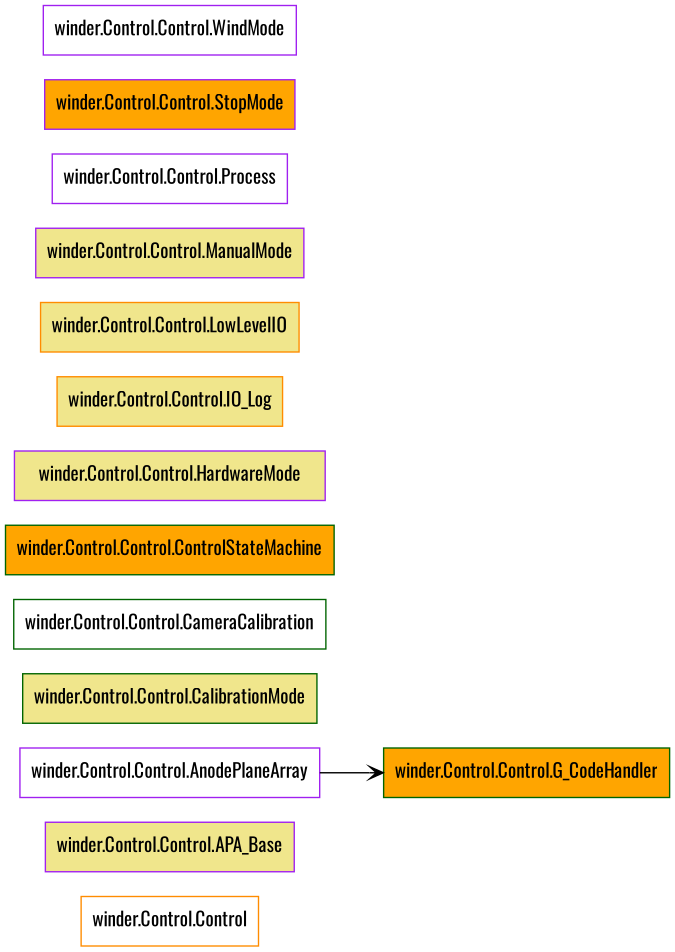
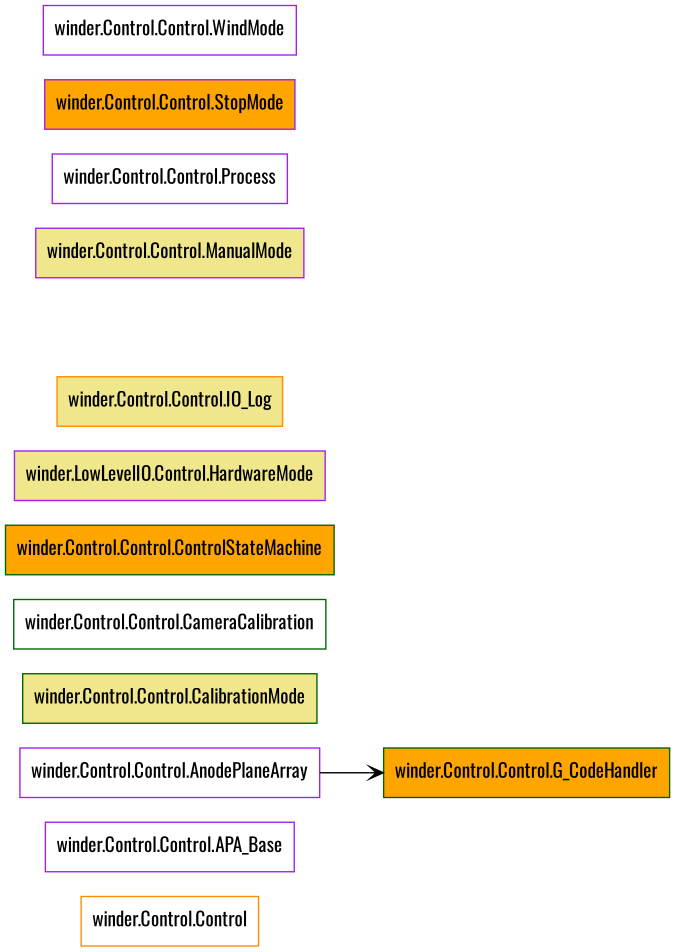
node "winder.Control.Control.LowLevelIO": removed
node "winder.Control.Control.HardwareMode": label "winder.Control.Control.HardwareMode" -> "winder.LowLevelIO.Control.HardwareMode"
node "winder.Control.Control.APA_Base": fillcolor khaki -> white
